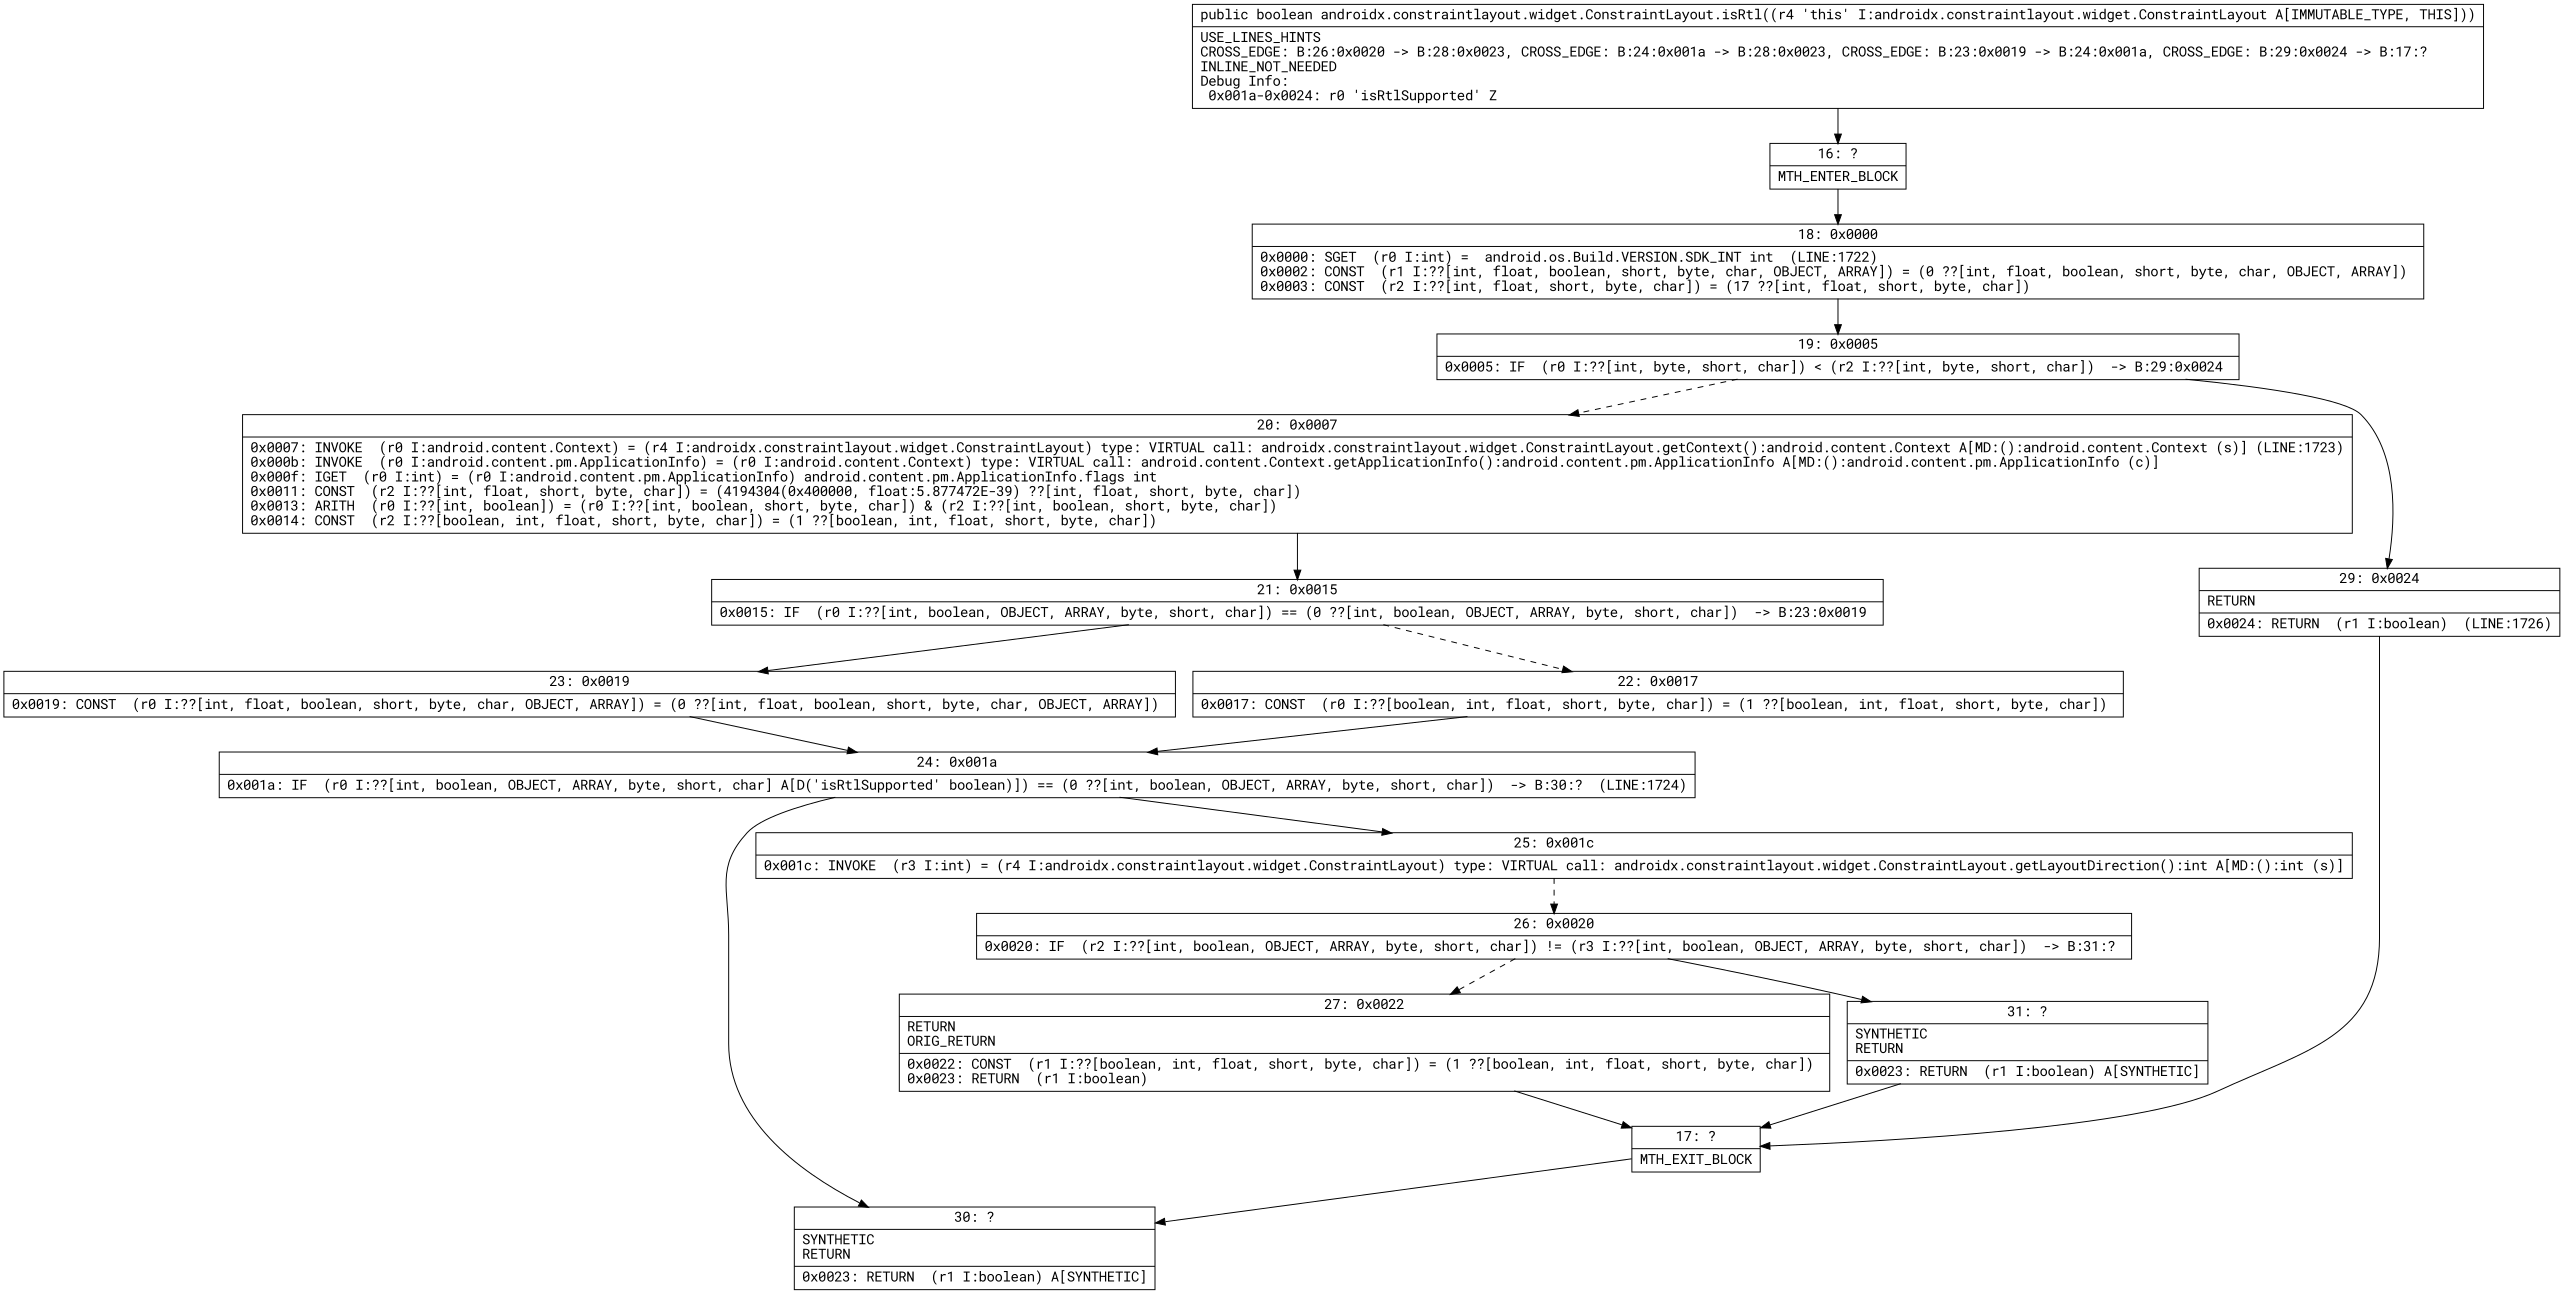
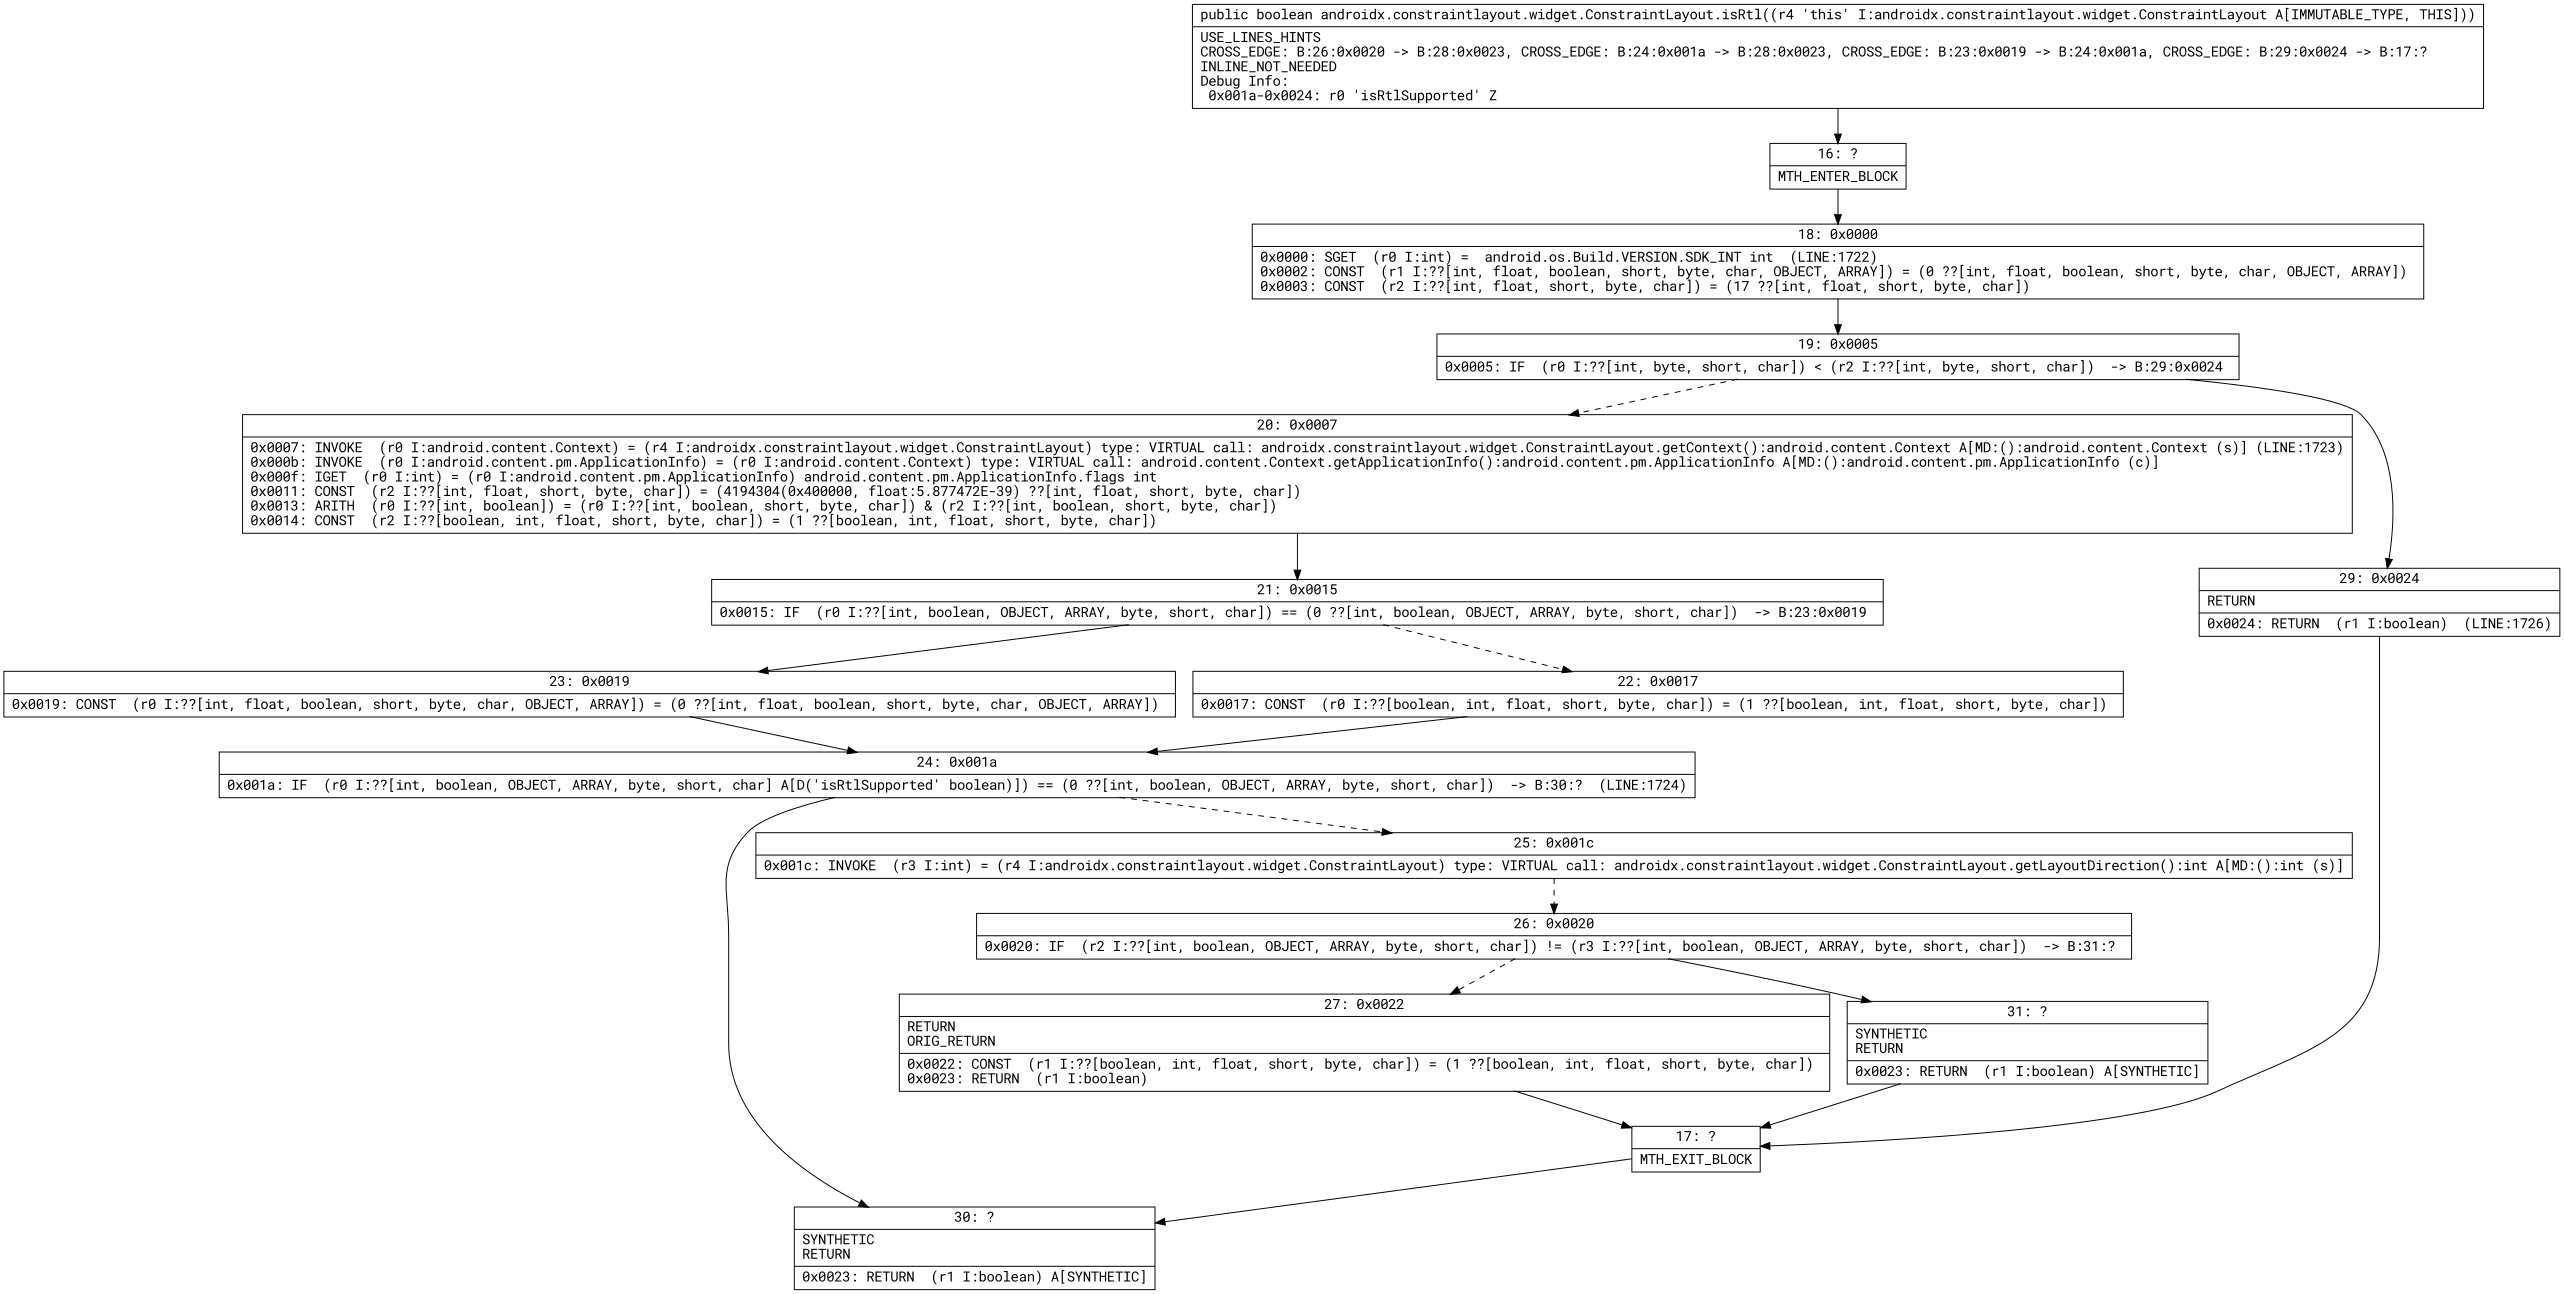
edge "24: 0x001a" -> "25: 0x001c": style solid -> dashed
